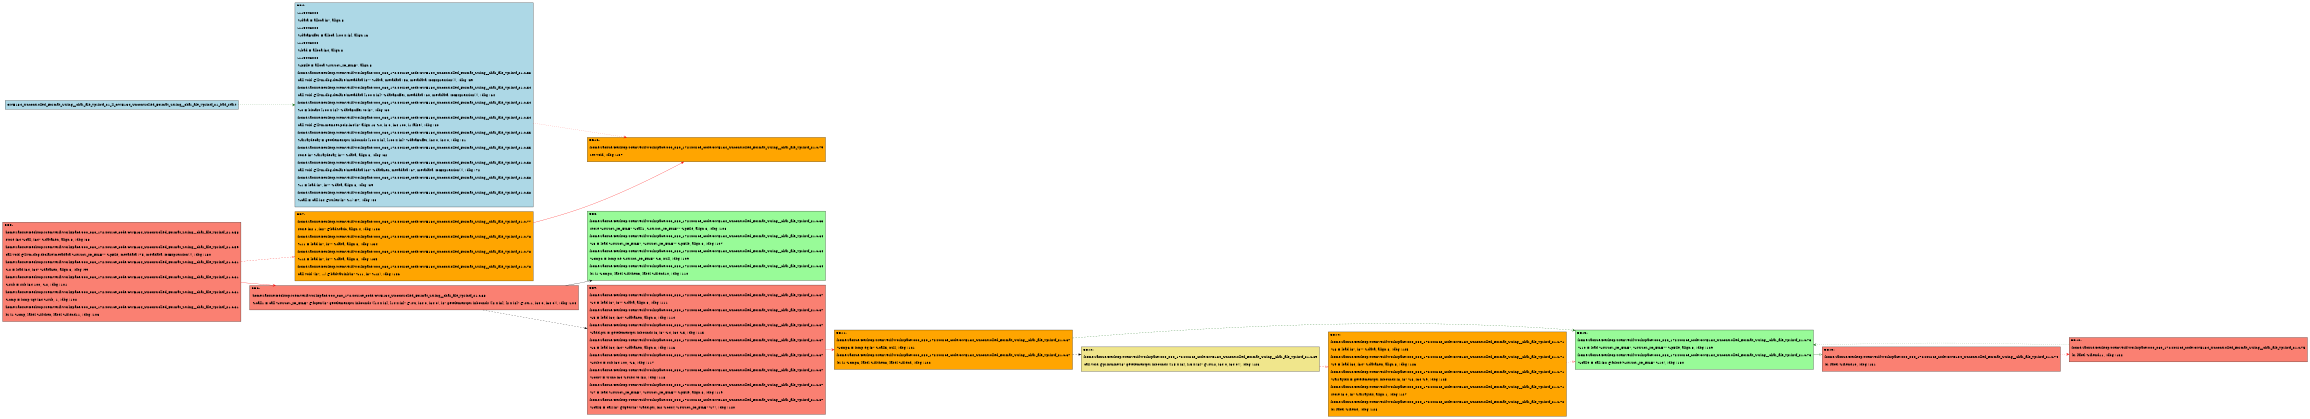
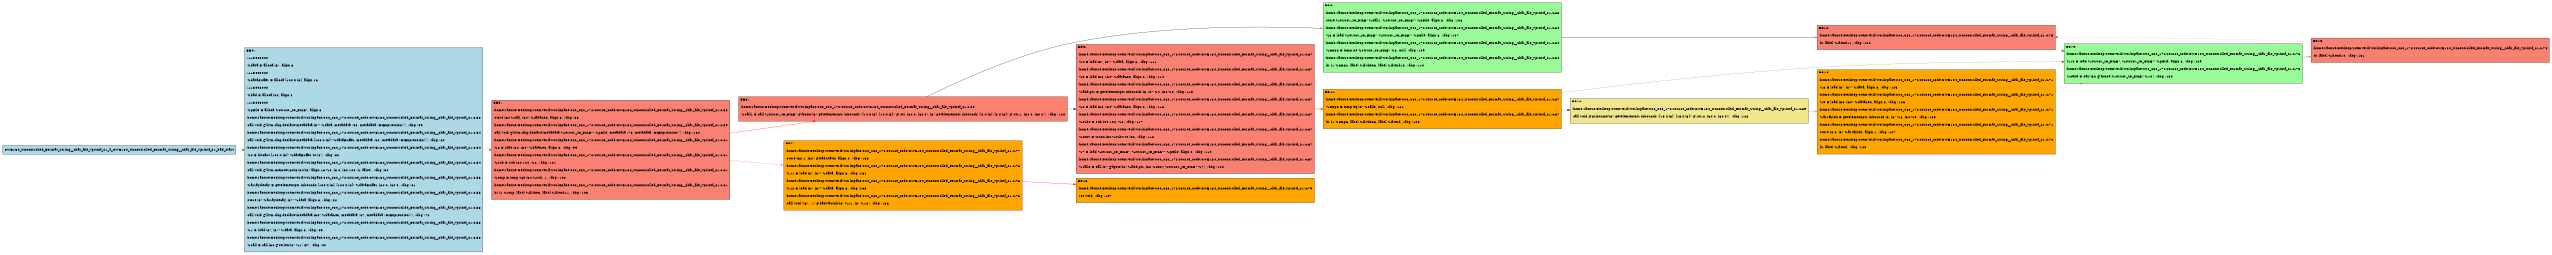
edge "BB8:" -> "BB10:": added
edge "BB4:" -> "BB16:": now "BB4:" -> "BB5:"
edge "BB6:" -> "BB8:": arrowhead vee -> onormal
